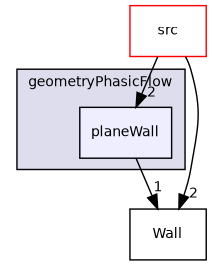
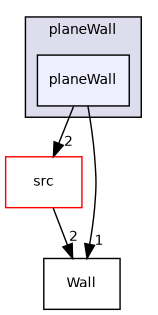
edge "src" -> "planeWall": reversed
cluster "geometryPhasicFlow": label "geometryPhasicFlow" -> "planeWall"
